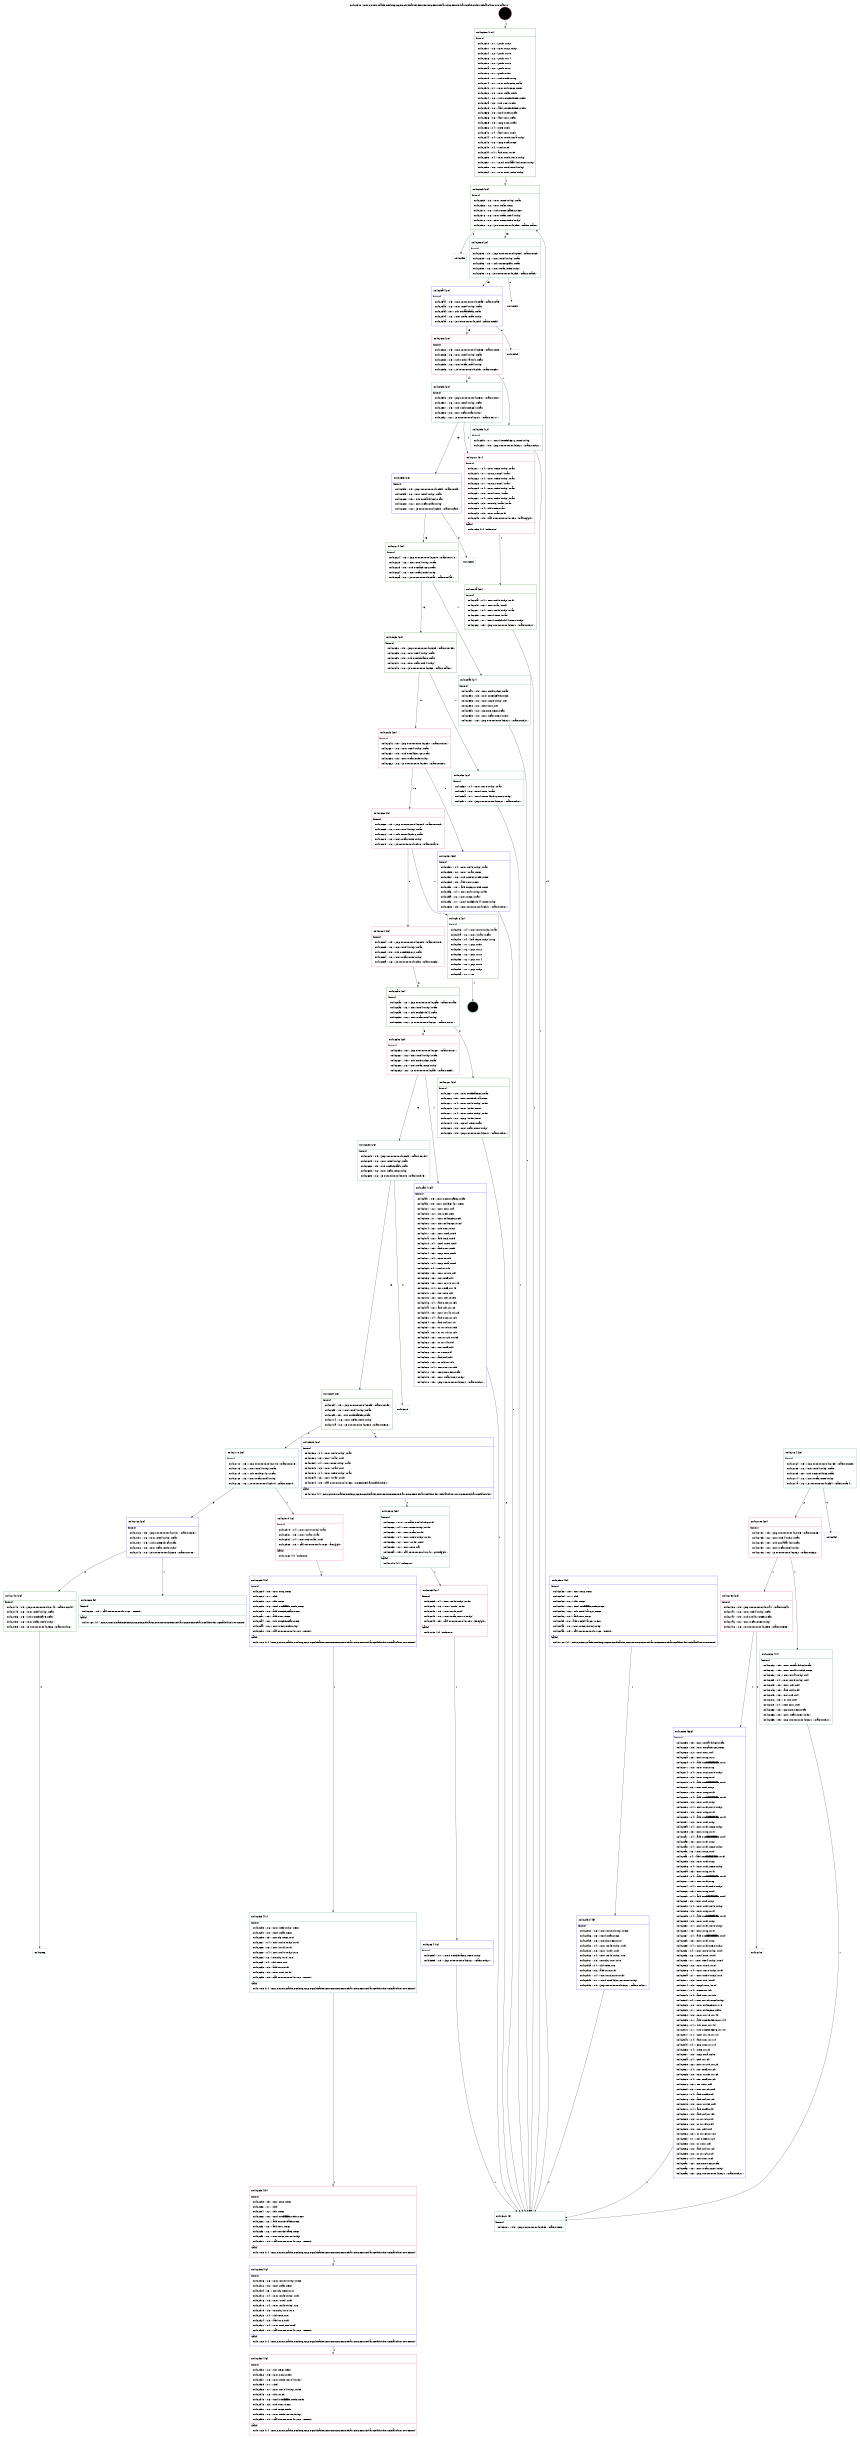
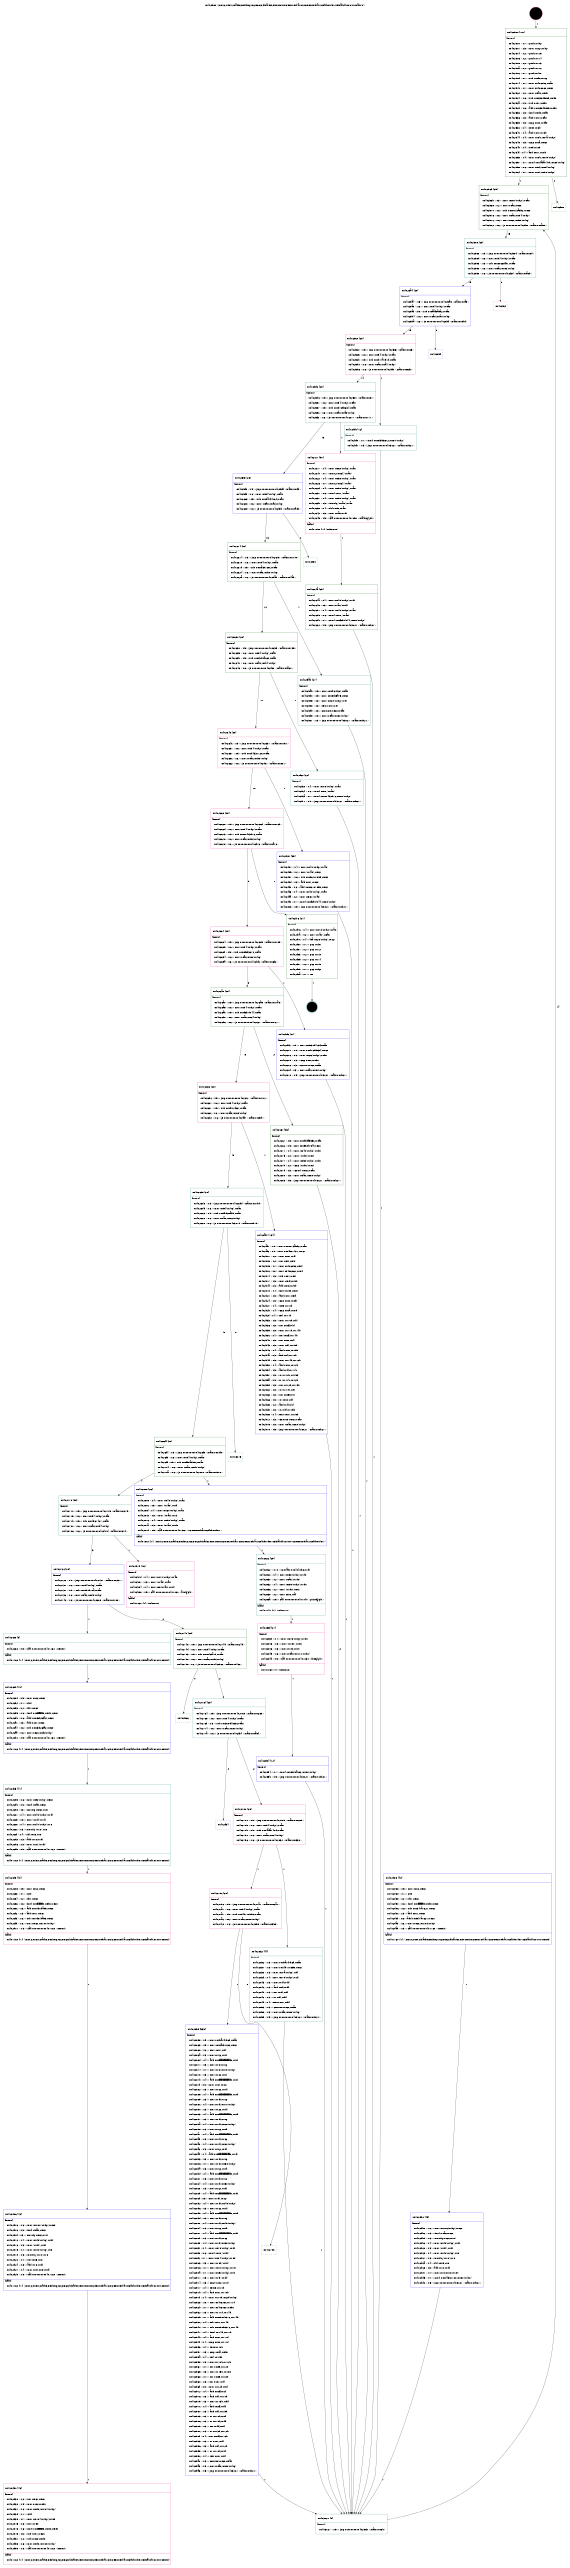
edge "0x40256b [29]" -> "0x402fe8": now "0x402500 [107]" -> "0x402fe8"
node "0x402bfc [27]": added
edge "0x402b7d [16]" -> "0x402c8d [40]": now "0x402c88 [5]" -> "0x402c8d [40]"
edge "0x402748 [28]" -> "0x402764 [28]": added, label "2"
